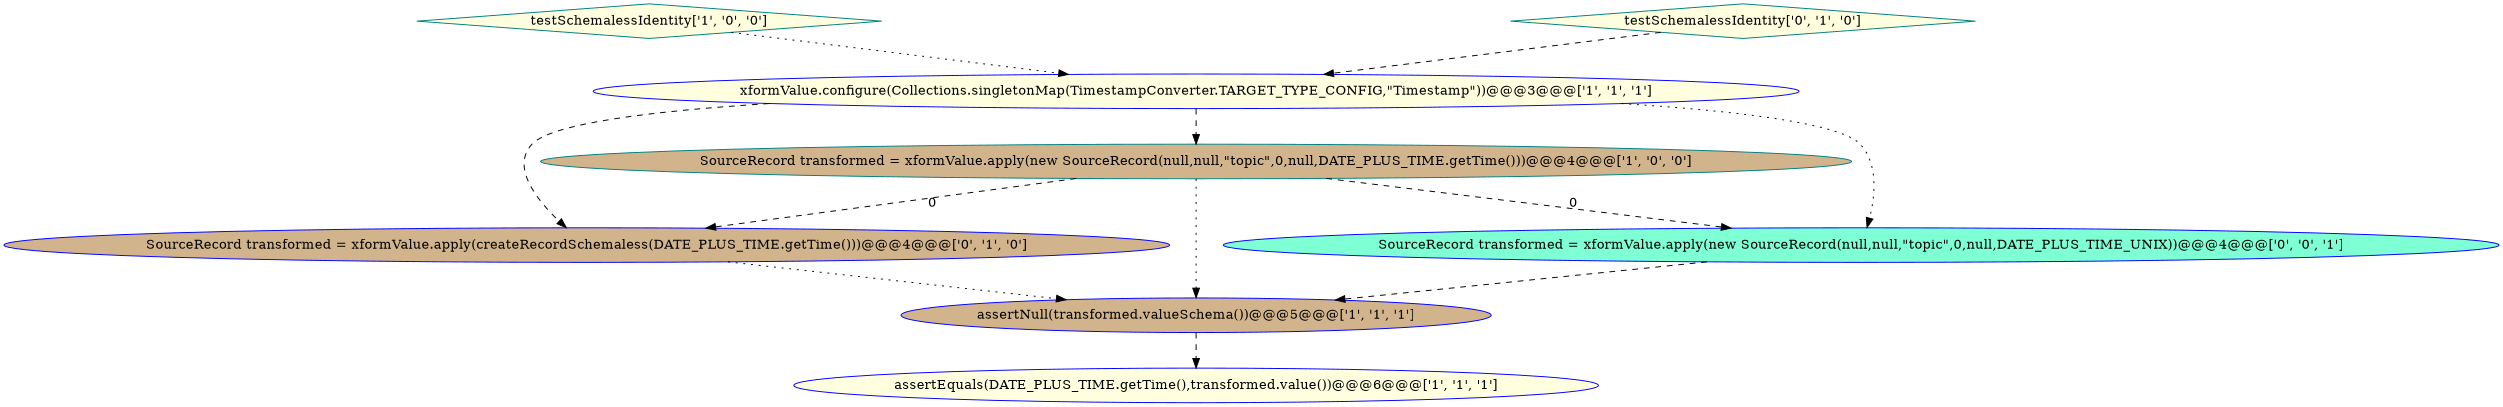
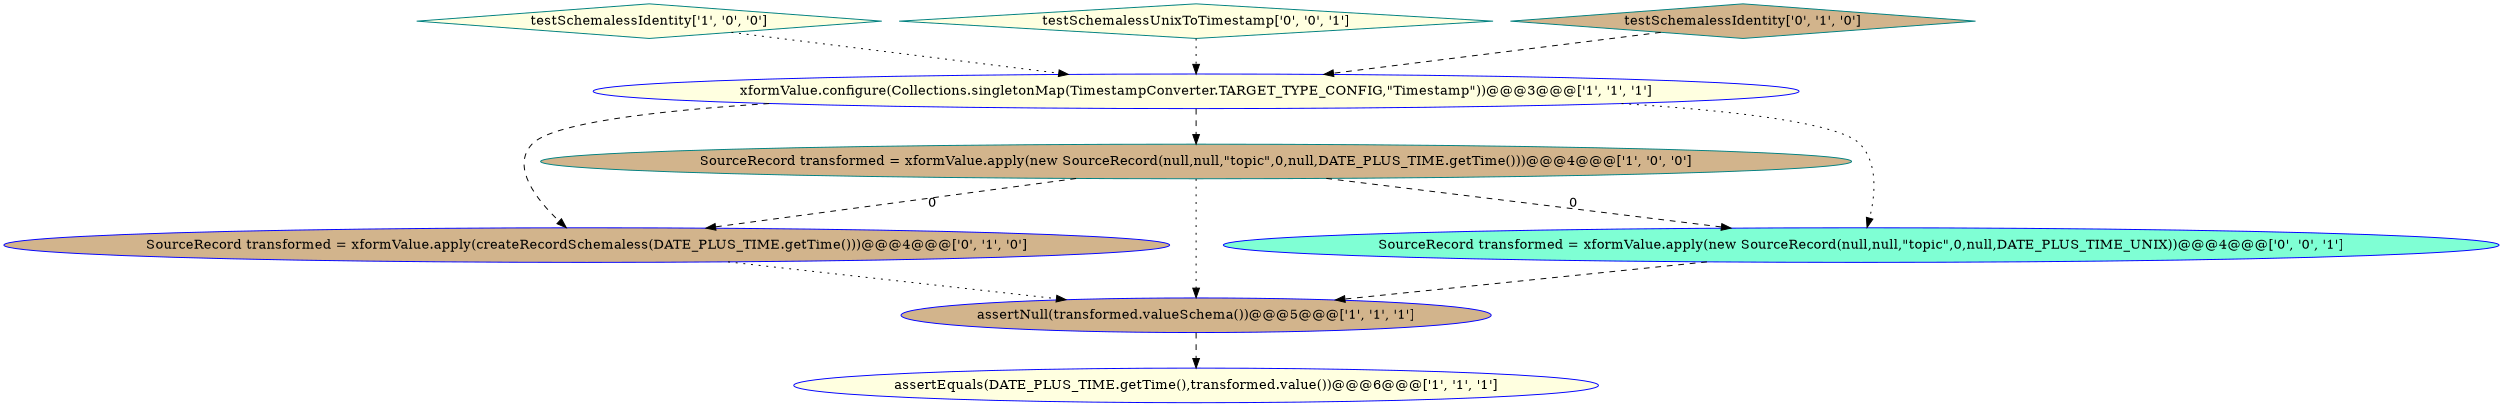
node "testSchemalessUnixToTimestamp['0', '0', '1']": added
node "testSchemalessIdentity['0', '1', '0']": fillcolor lightyellow -> tan
